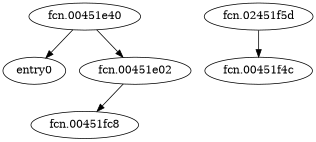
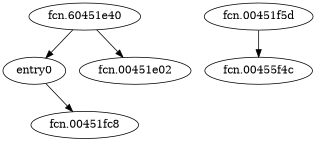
node "fcn.00451e40": label "fcn.00451e40" -> "fcn.60451e40"
node "fcn.02451f5d": label "fcn.02451f5d" -> "fcn.00451f5d"
node "fcn.00451f4c": label "fcn.00451f4c" -> "fcn.00455f4c"
edge "fcn.00451e02" -> "fcn.00451fc8": now "entry0" -> "fcn.00451fc8"
